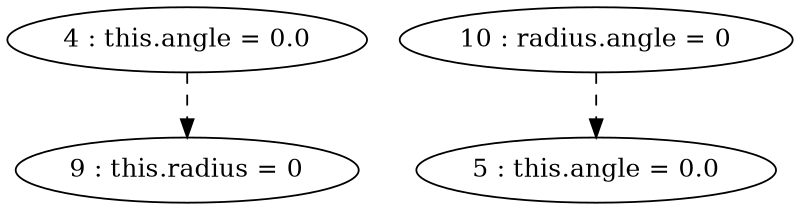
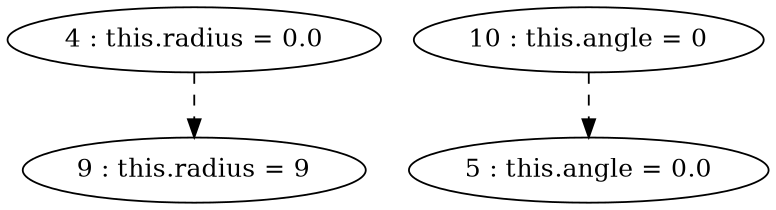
node "4 : this.angle = 0.0": label "4 : this.angle = 0.0" -> "4 : this.radius = 0.0"
node "10 : radius.angle = 0": label "10 : radius.angle = 0" -> "10 : this.angle = 0"
node "9 : this.radius = 0": label "9 : this.radius = 0" -> "9 : this.radius = 9"
